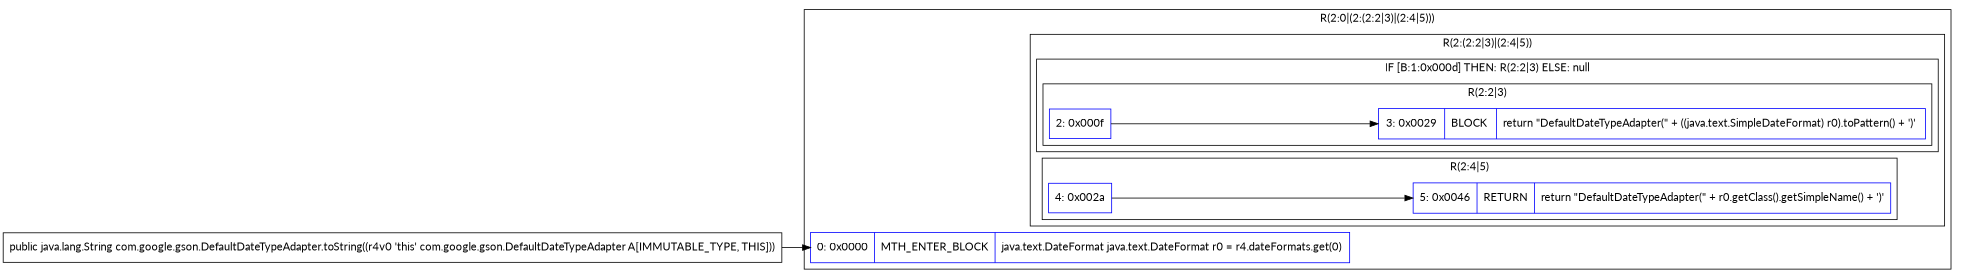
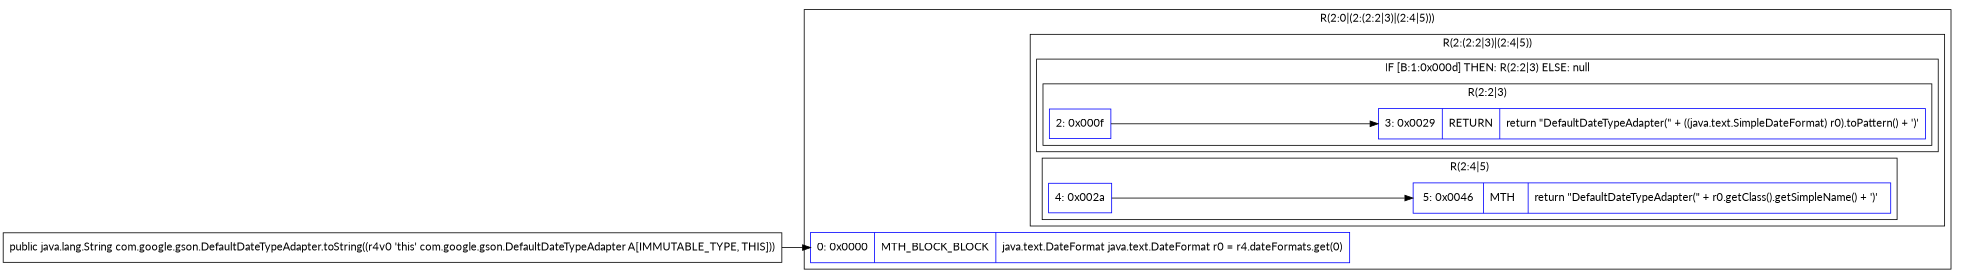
node "3: 0x0029": text "BLOCK" -> "RETURN"
node "5: 0x0046": text "RETURN" -> "MTH"
node "0: 0x0000": text "MTH_ENTER_BLOCK" -> "MTH_BLOCK_BLOCK"
